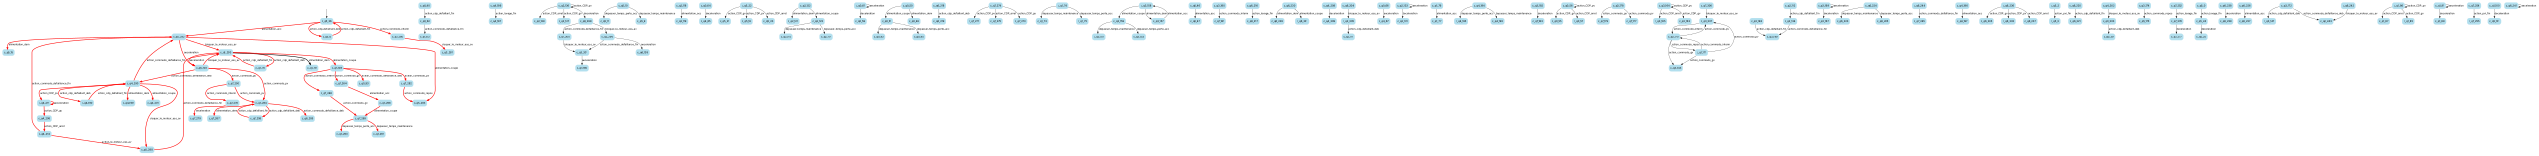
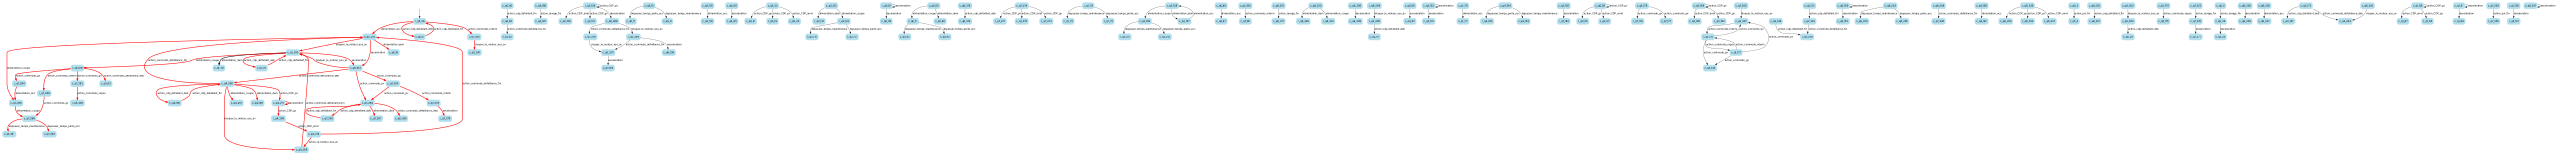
edge "c_q5_292" -> "c_q5_283": now "c_q5_292" -> "c_q7_268"
